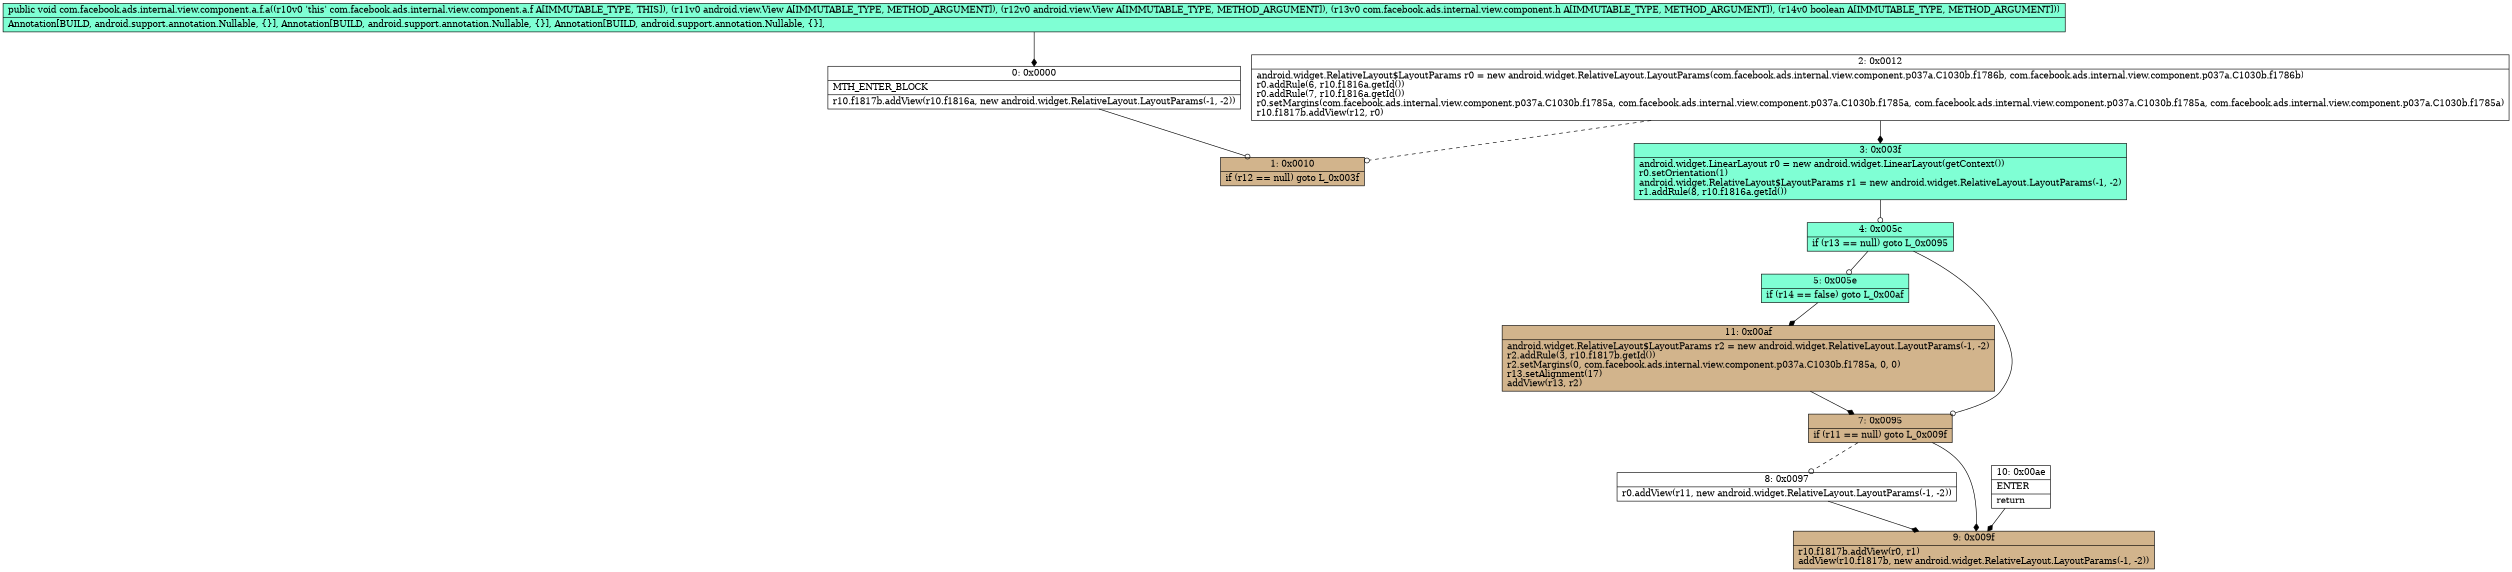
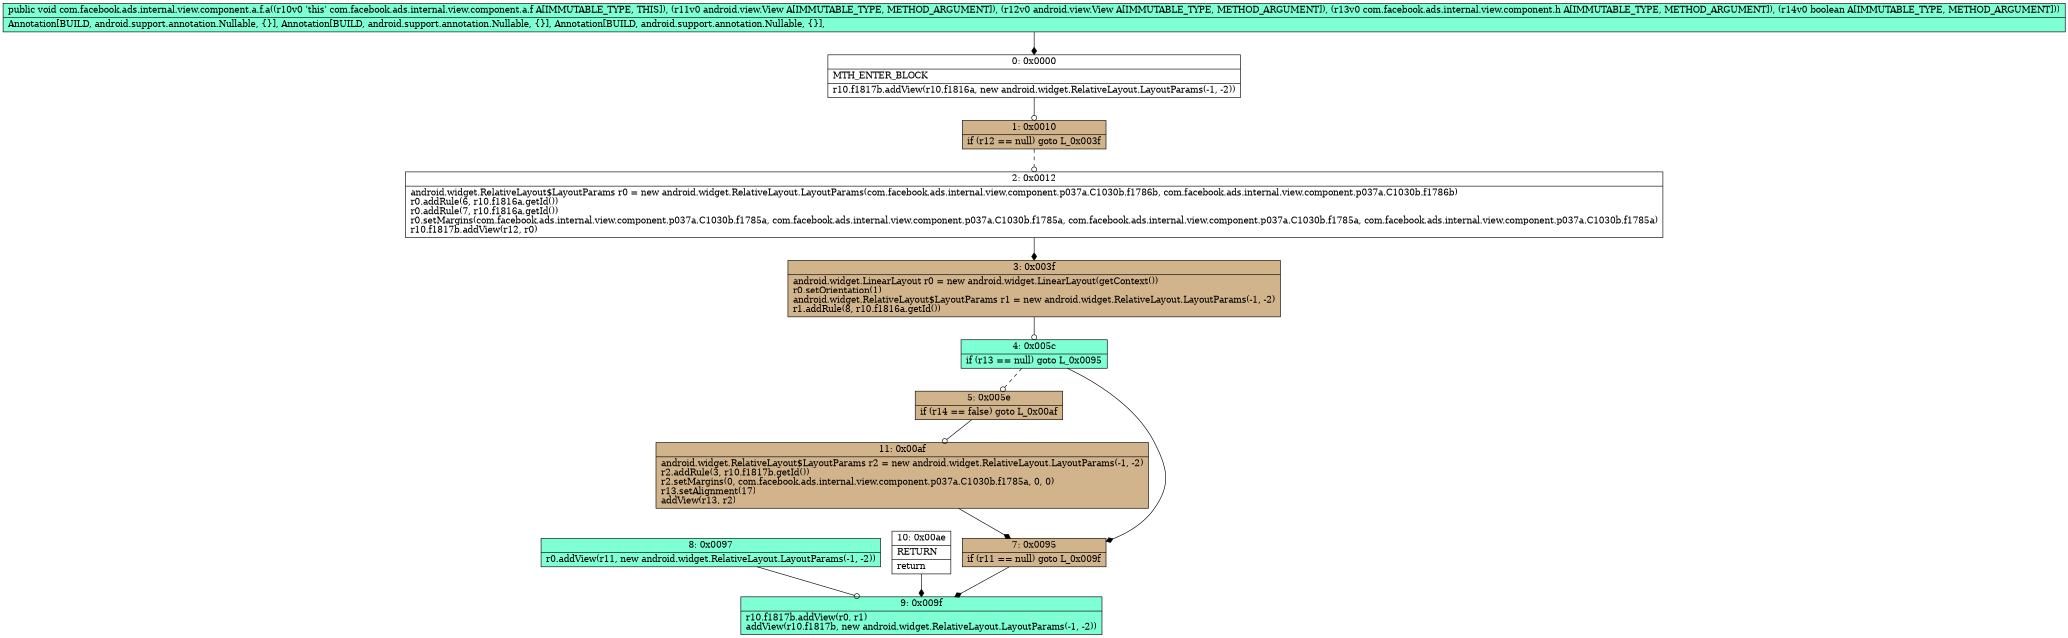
edge "2: 0x0012" -> "1: 0x0010": reversed
node "3: 0x003f": fillcolor aquamarine -> tan
edge "4: 0x005c" -> "5: 0x005e": style solid -> dashed
node "5: 0x005e": fillcolor aquamarine -> tan
edge "5: 0x005e" -> "11: 0x00af": arrowhead diamond -> odot
edge "4: 0x005c" -> "7: 0x0095": arrowhead odot -> diamond
edge "7: 0x0095" -> "8: 0x0097": removed
node "8: 0x0097": fillcolor white -> aquamarine
node "10: 0x00ae": text "ENTER" -> "RETURN"
edge "8: 0x0097" -> "9: 0x009f": arrowhead diamond -> odot
node "9: 0x009f": fillcolor tan -> aquamarine
